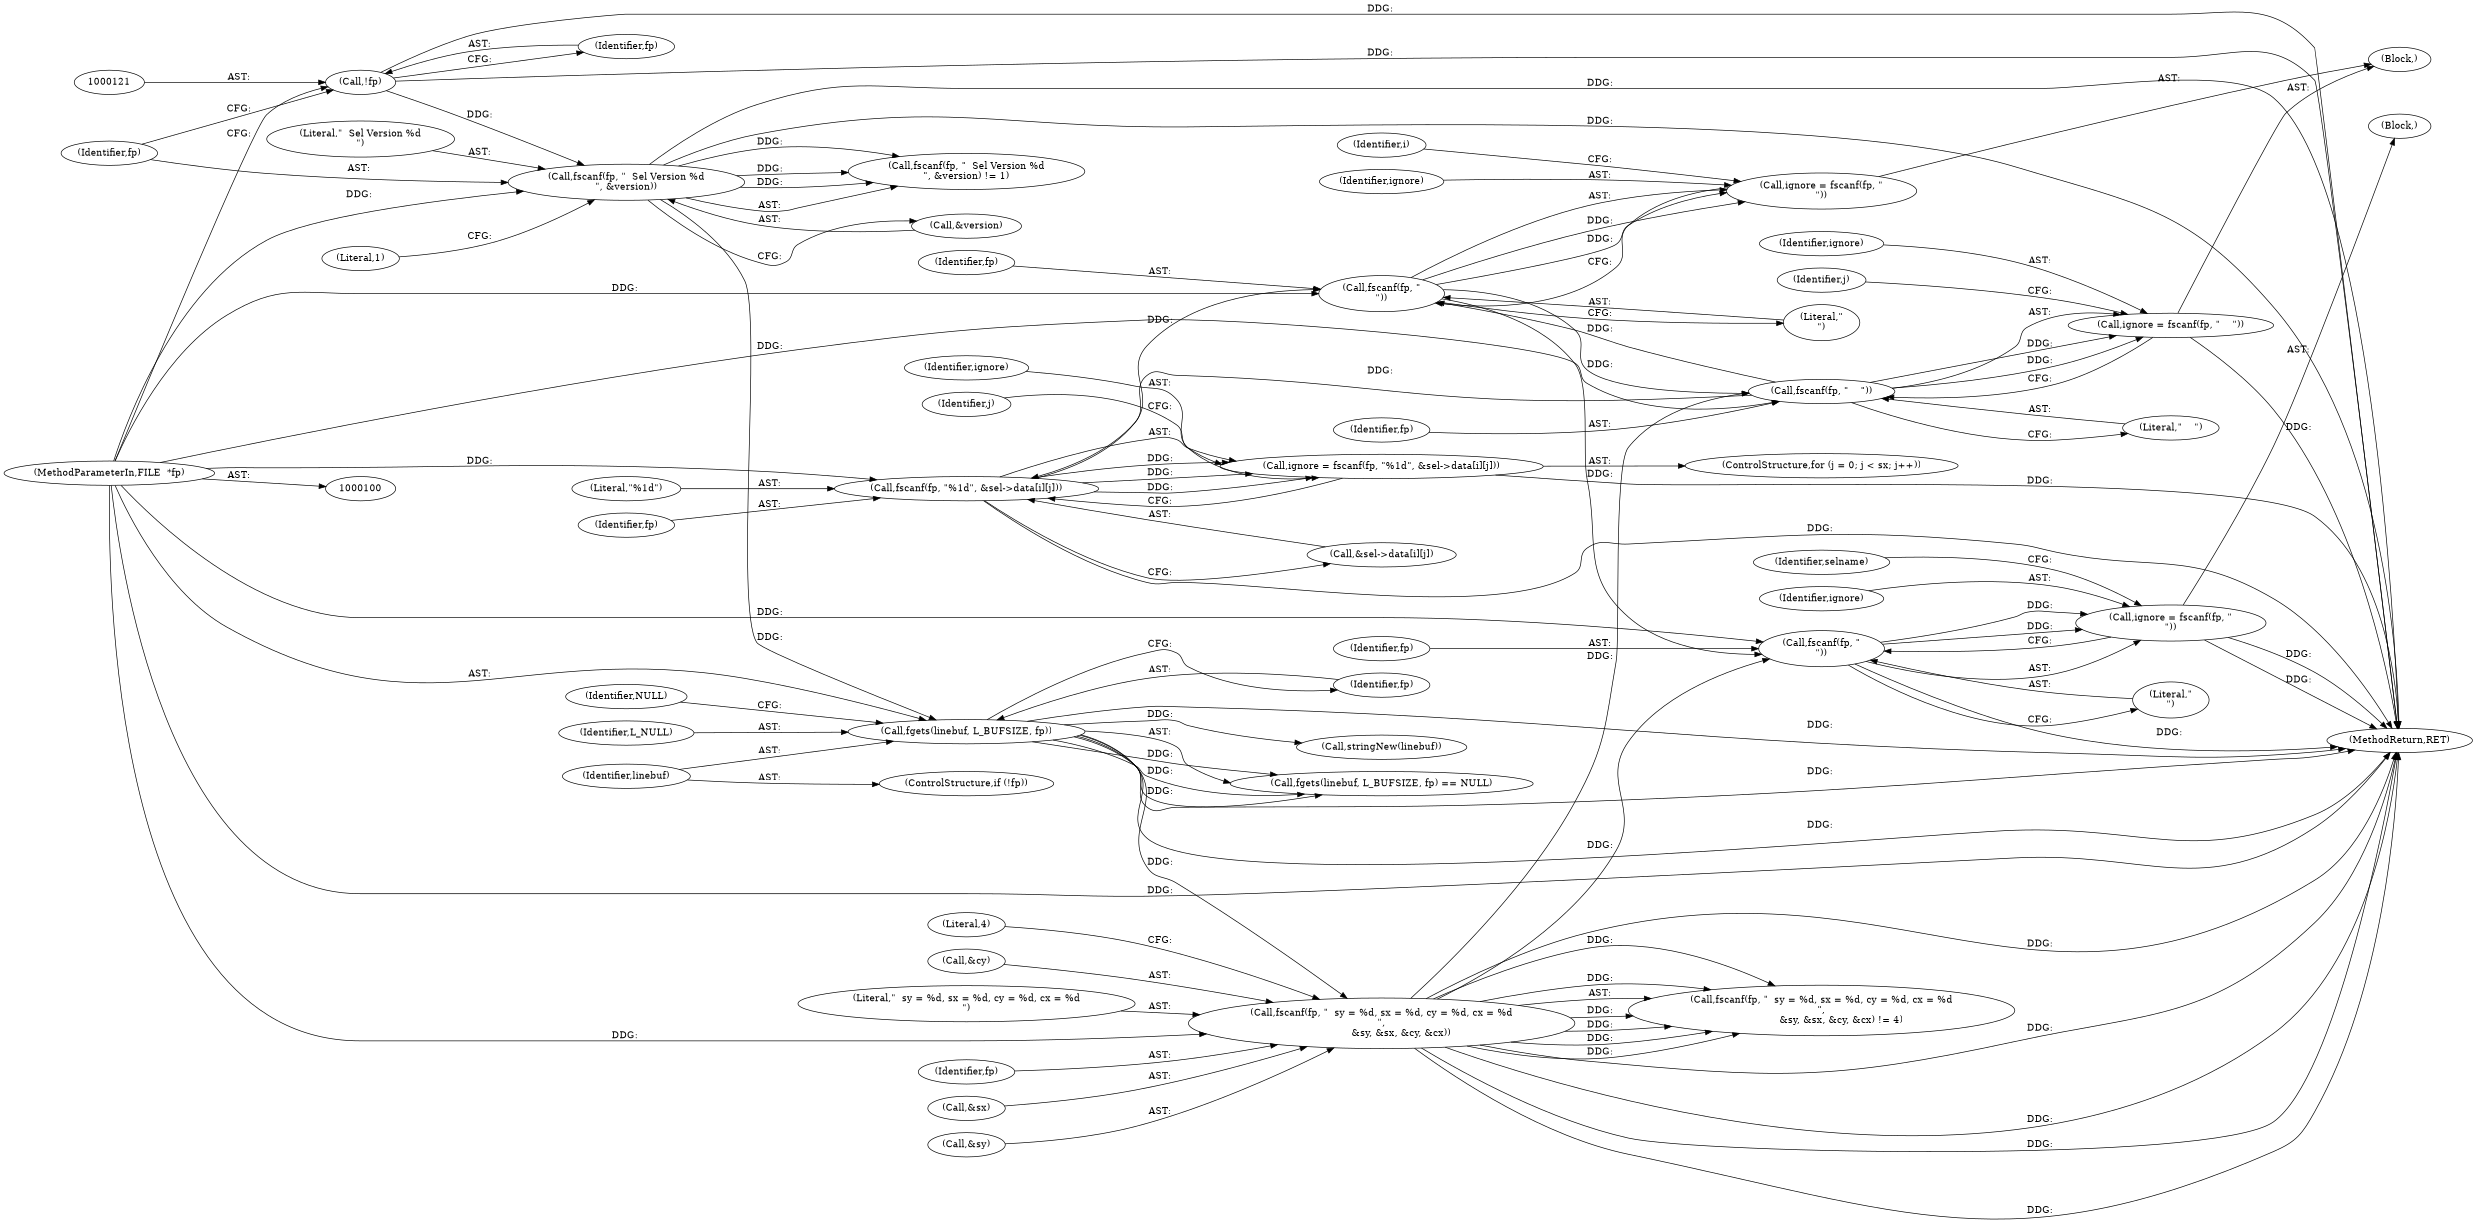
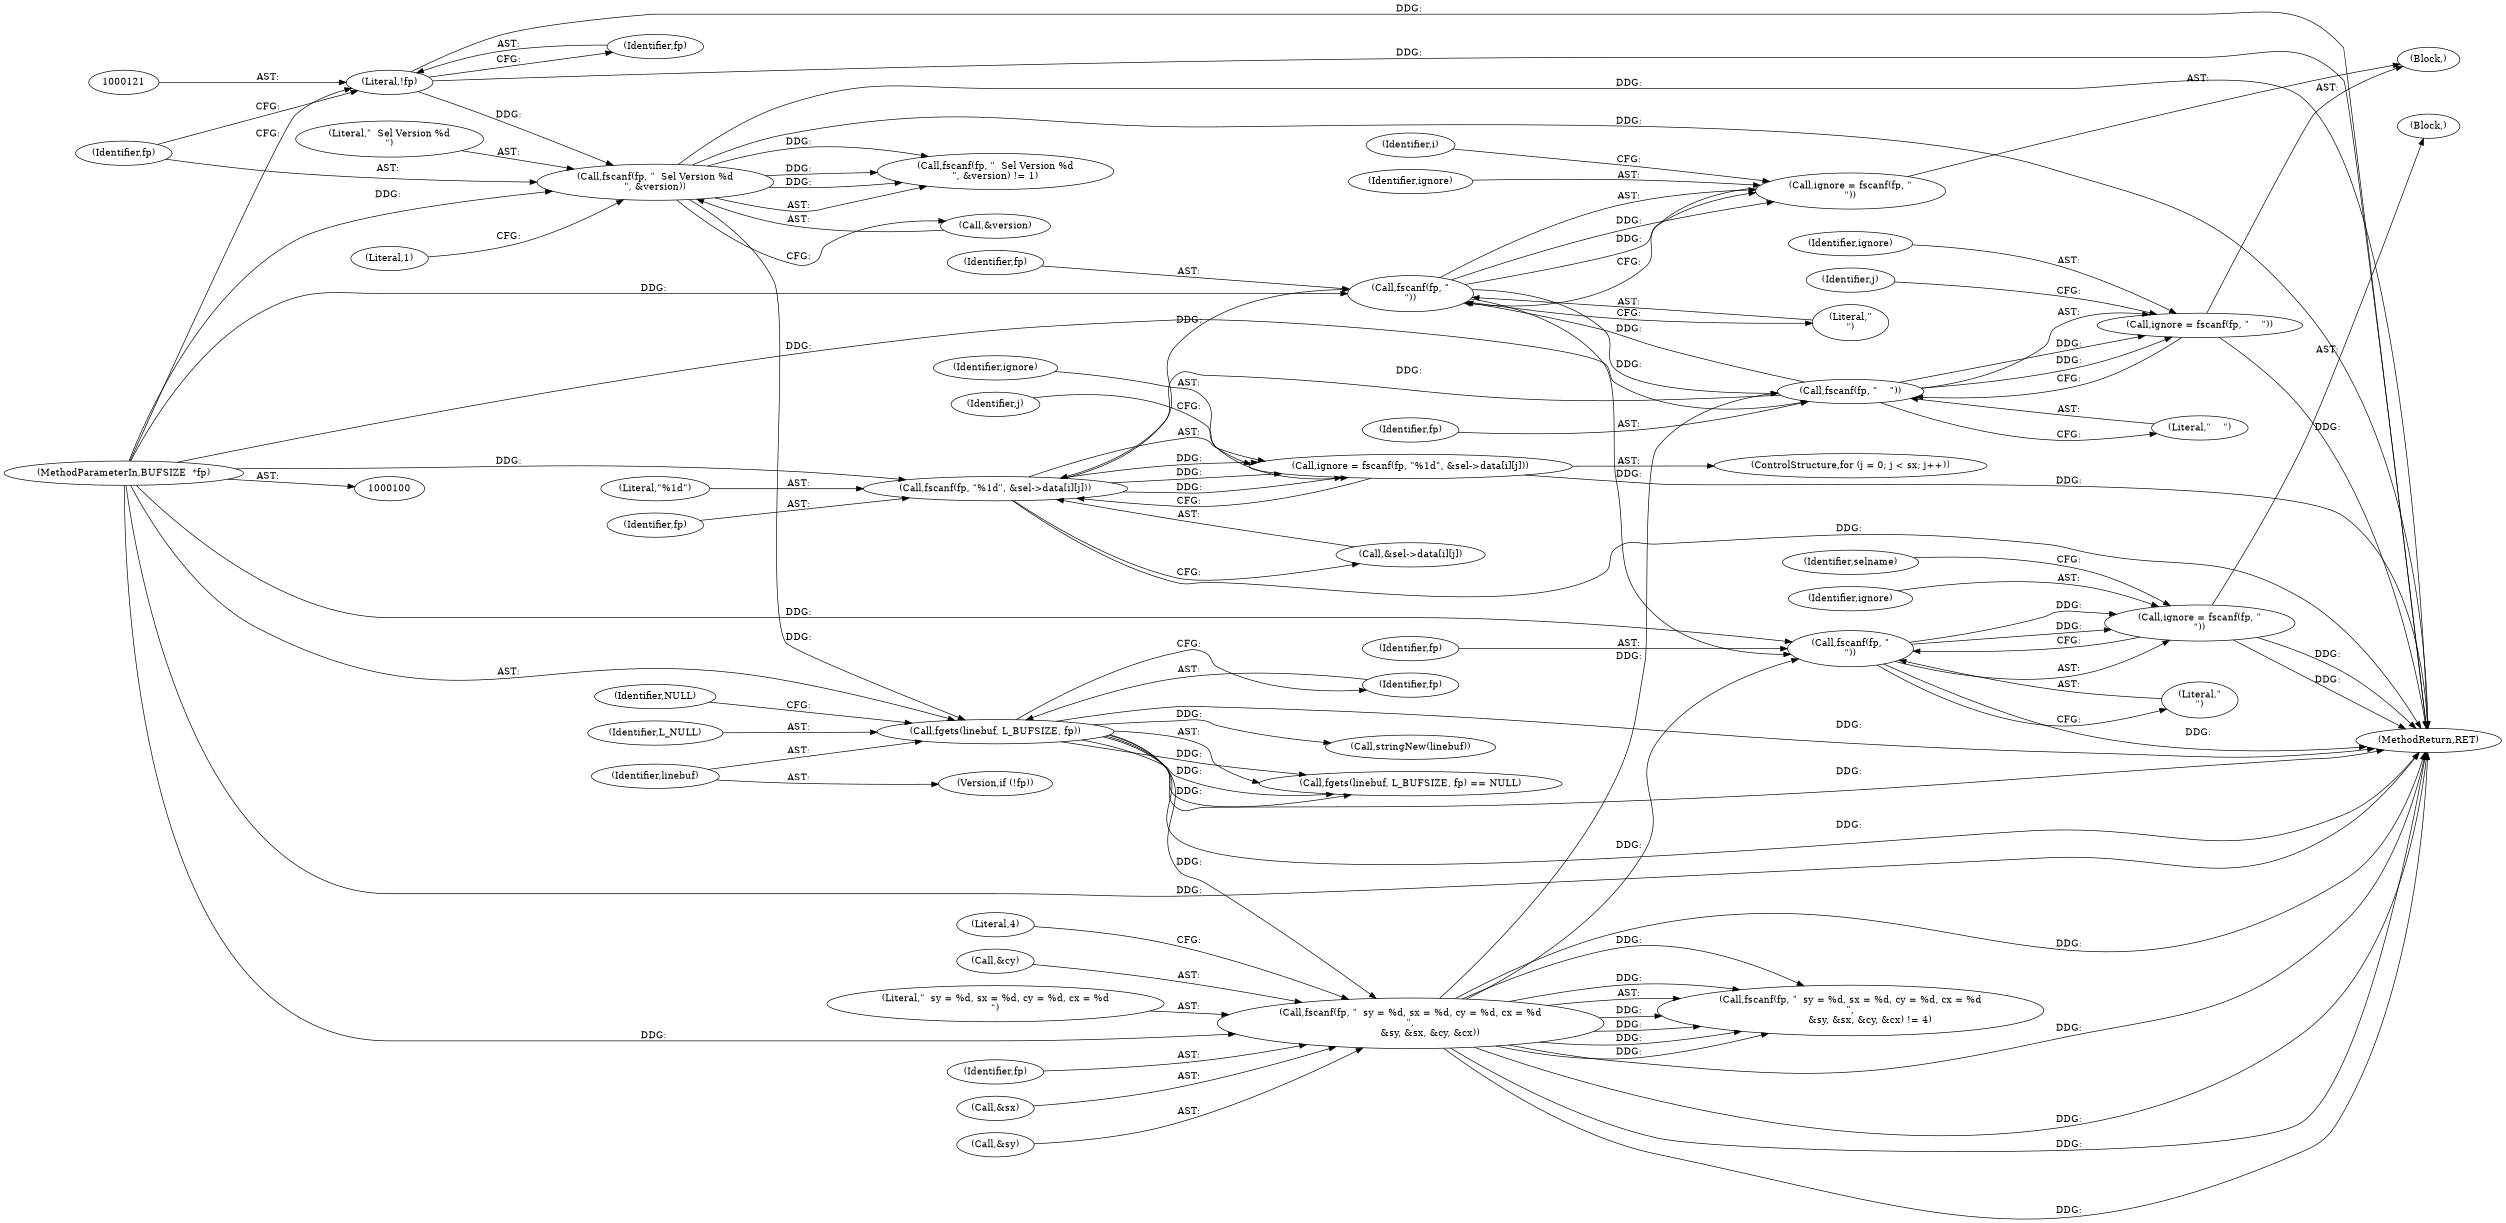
node "(Call,!fp)": label "(Call,!fp)" -> "(Literal,!fp)"
node "(MethodParameterIn,FILE  *fp)": label "(MethodParameterIn,FILE  *fp)" -> "(MethodParameterIn,BUFSIZE  *fp)"
node "(ControlStructure,if (!fp))": label "(ControlStructure,if (!fp))" -> "(Version,if (!fp))"
